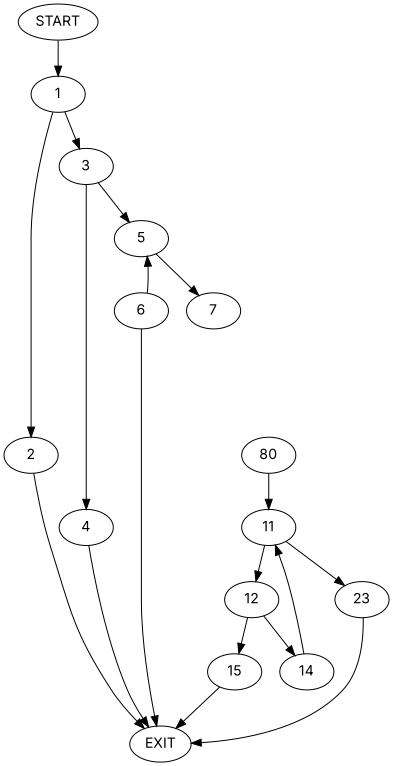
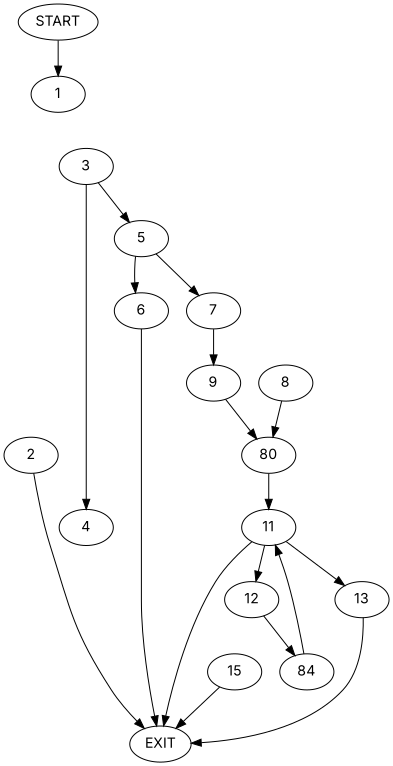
edge "1" -> "3": removed
edge "1" -> "2": removed
edge "6" -> "5": reversed
node "9": added
node "8": added
node "23": label "23" -> "13"
edge "12" -> "15": removed
edge "4" -> "EXIT": now "11" -> "EXIT"
node "14": label "14" -> "84"
